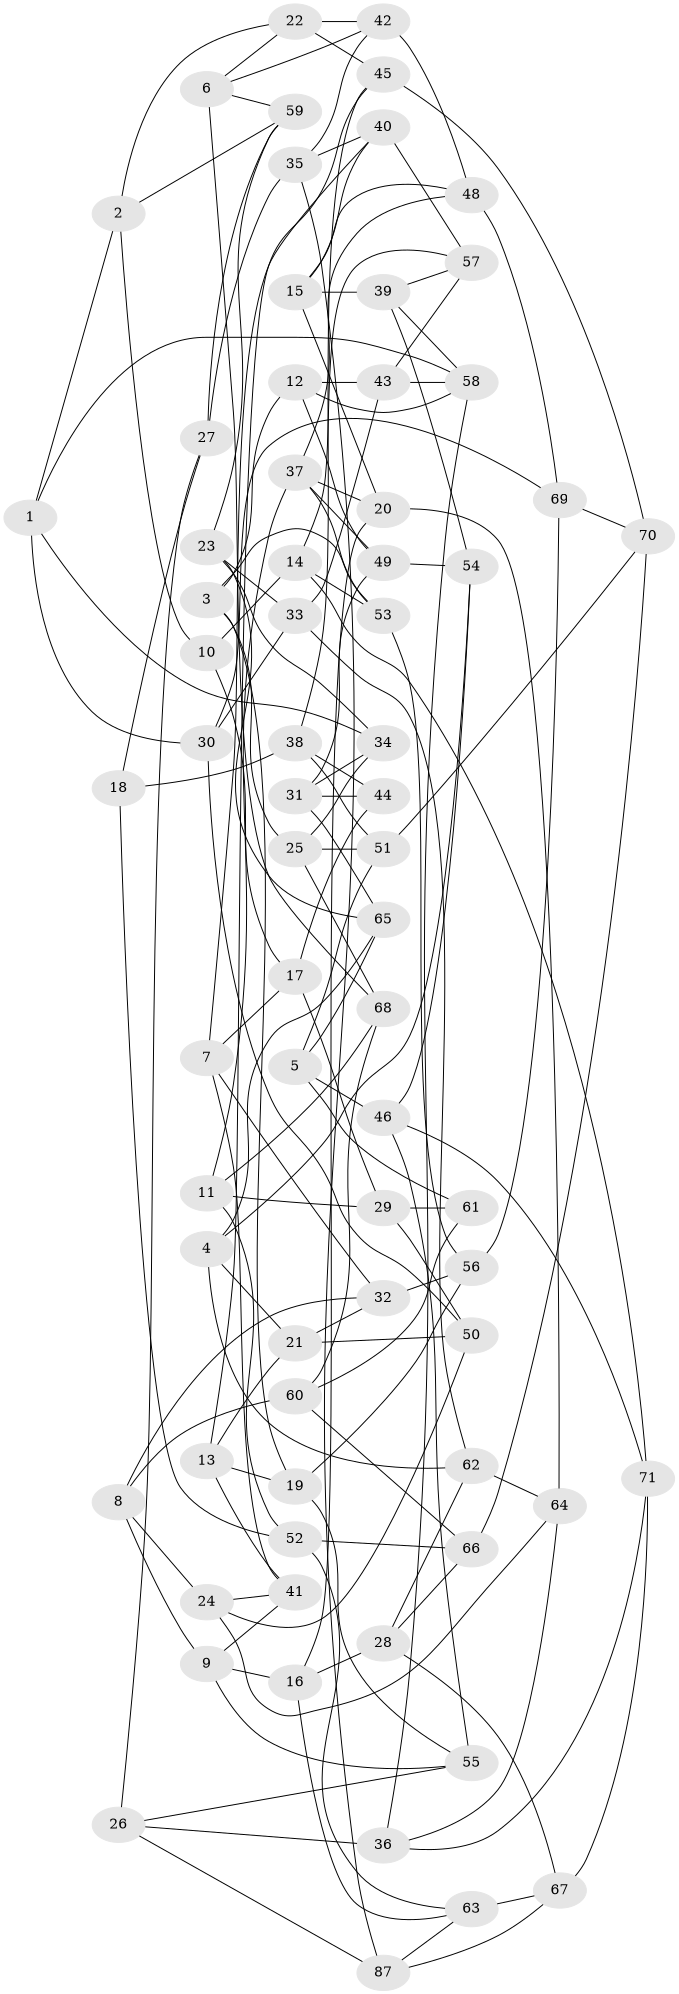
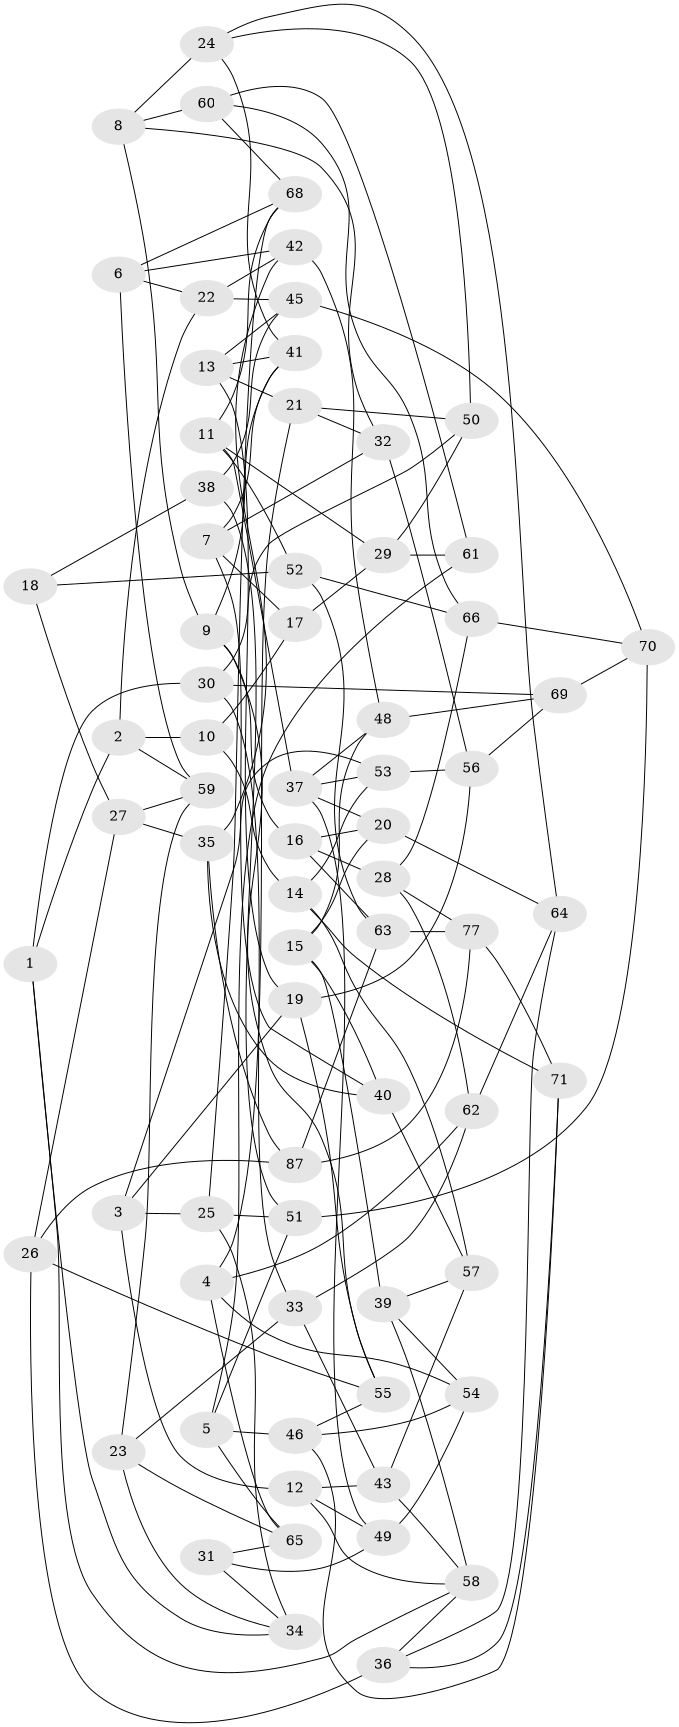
node "44": removed
node "67": label "67" -> "77"
